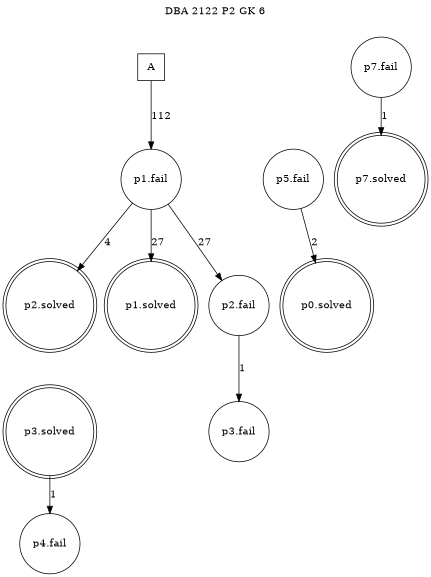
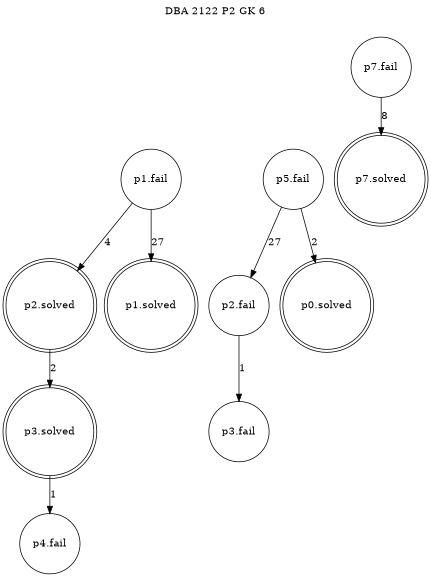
node "A": removed
edge "p7.fail" -> "p7.solved": label "1" -> "8"
edge "p1.fail" -> "p2.fail": now "p5.fail" -> "p2.fail"
edge "p2.solved" -> "p3.solved": added, label "2"
